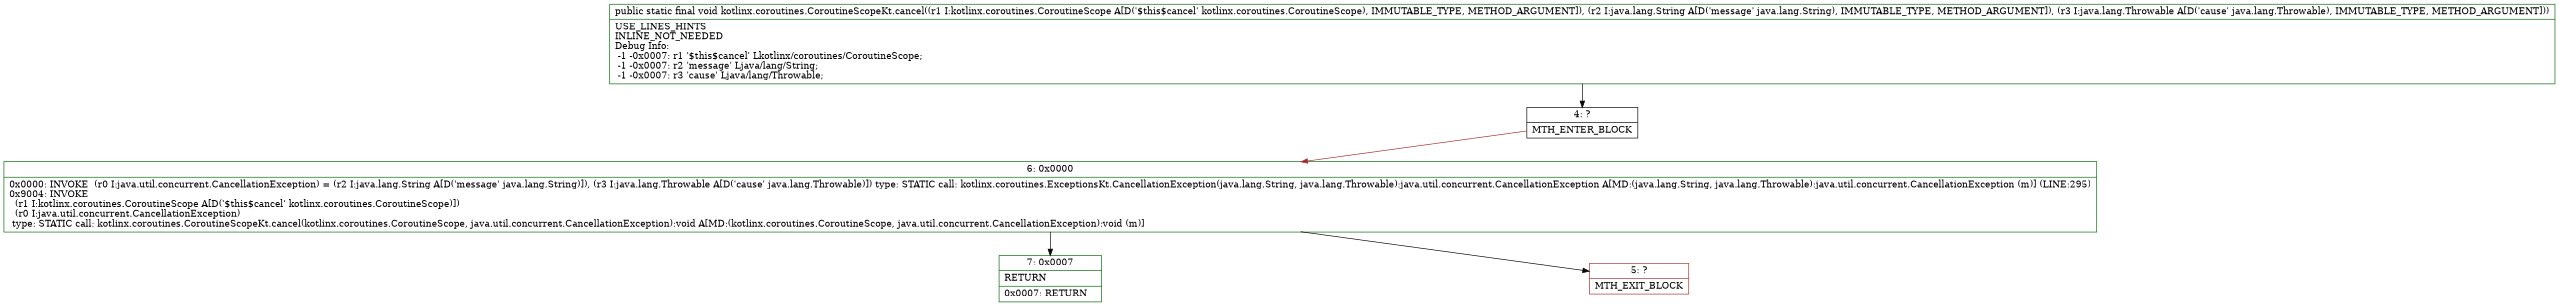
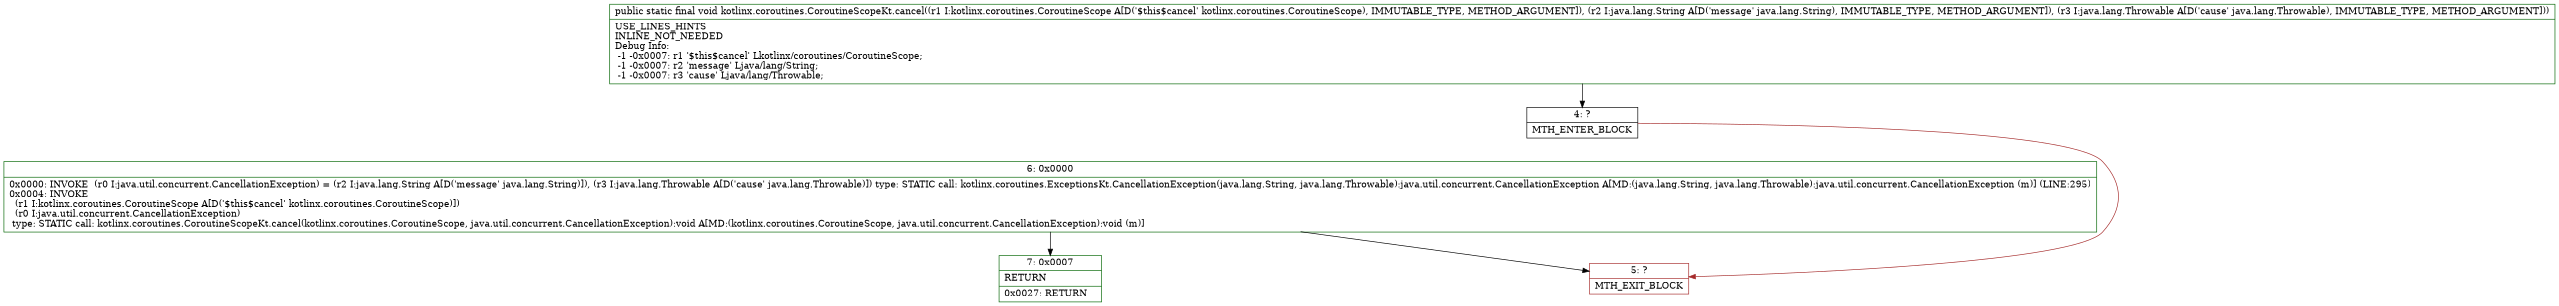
edge "4: ?" -> "6: 0x0000": now "4: ?" -> "5: ?"
node "6: 0x0000": text "0x9004: INVOKE" -> "0x0004: INVOKE"
node "7: 0x0007": text "0x0007: RETURN" -> "0x0027: RETURN"
